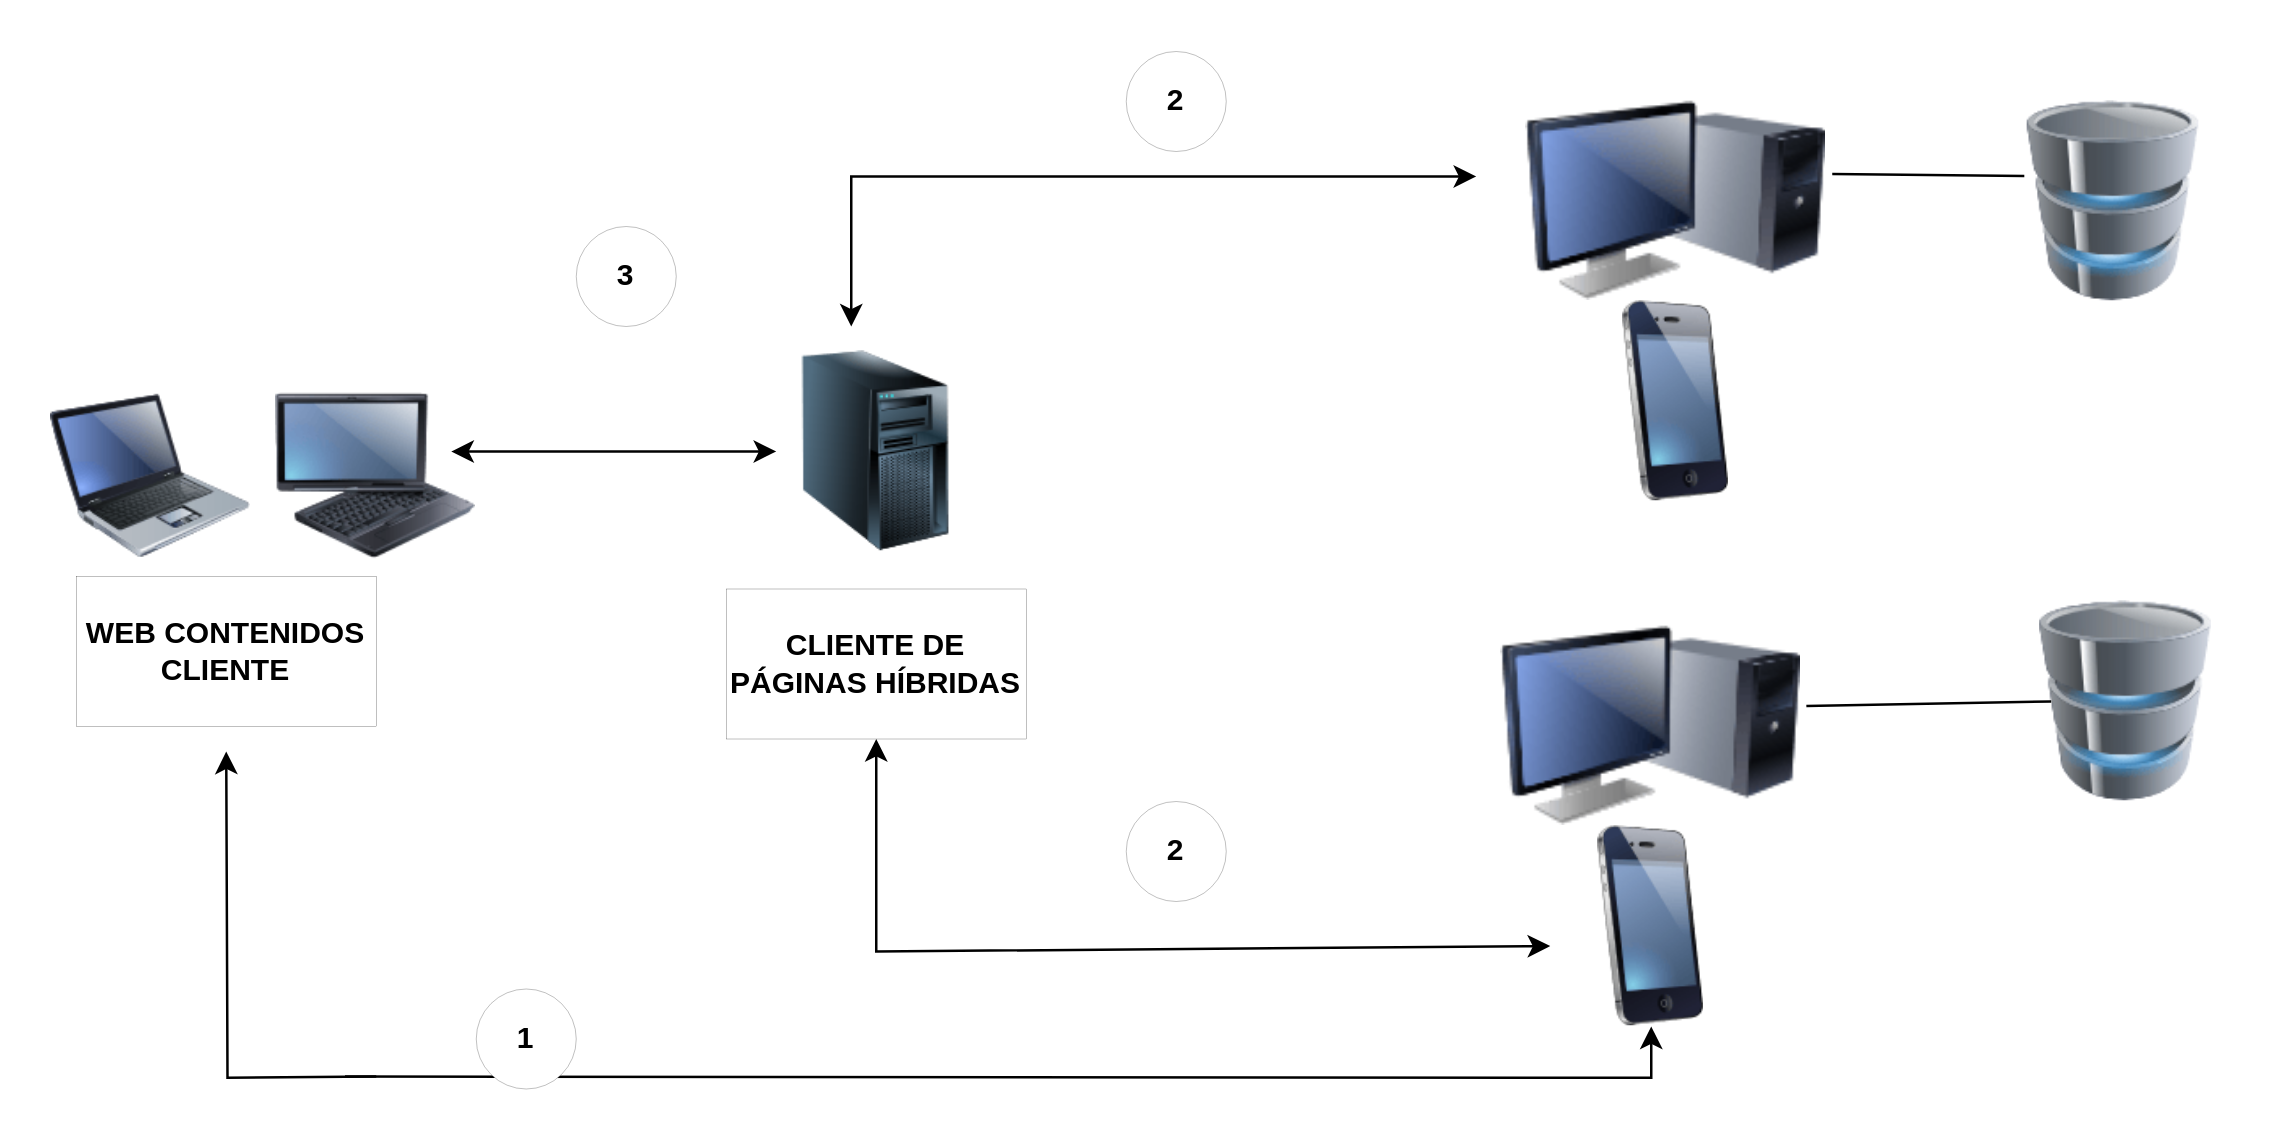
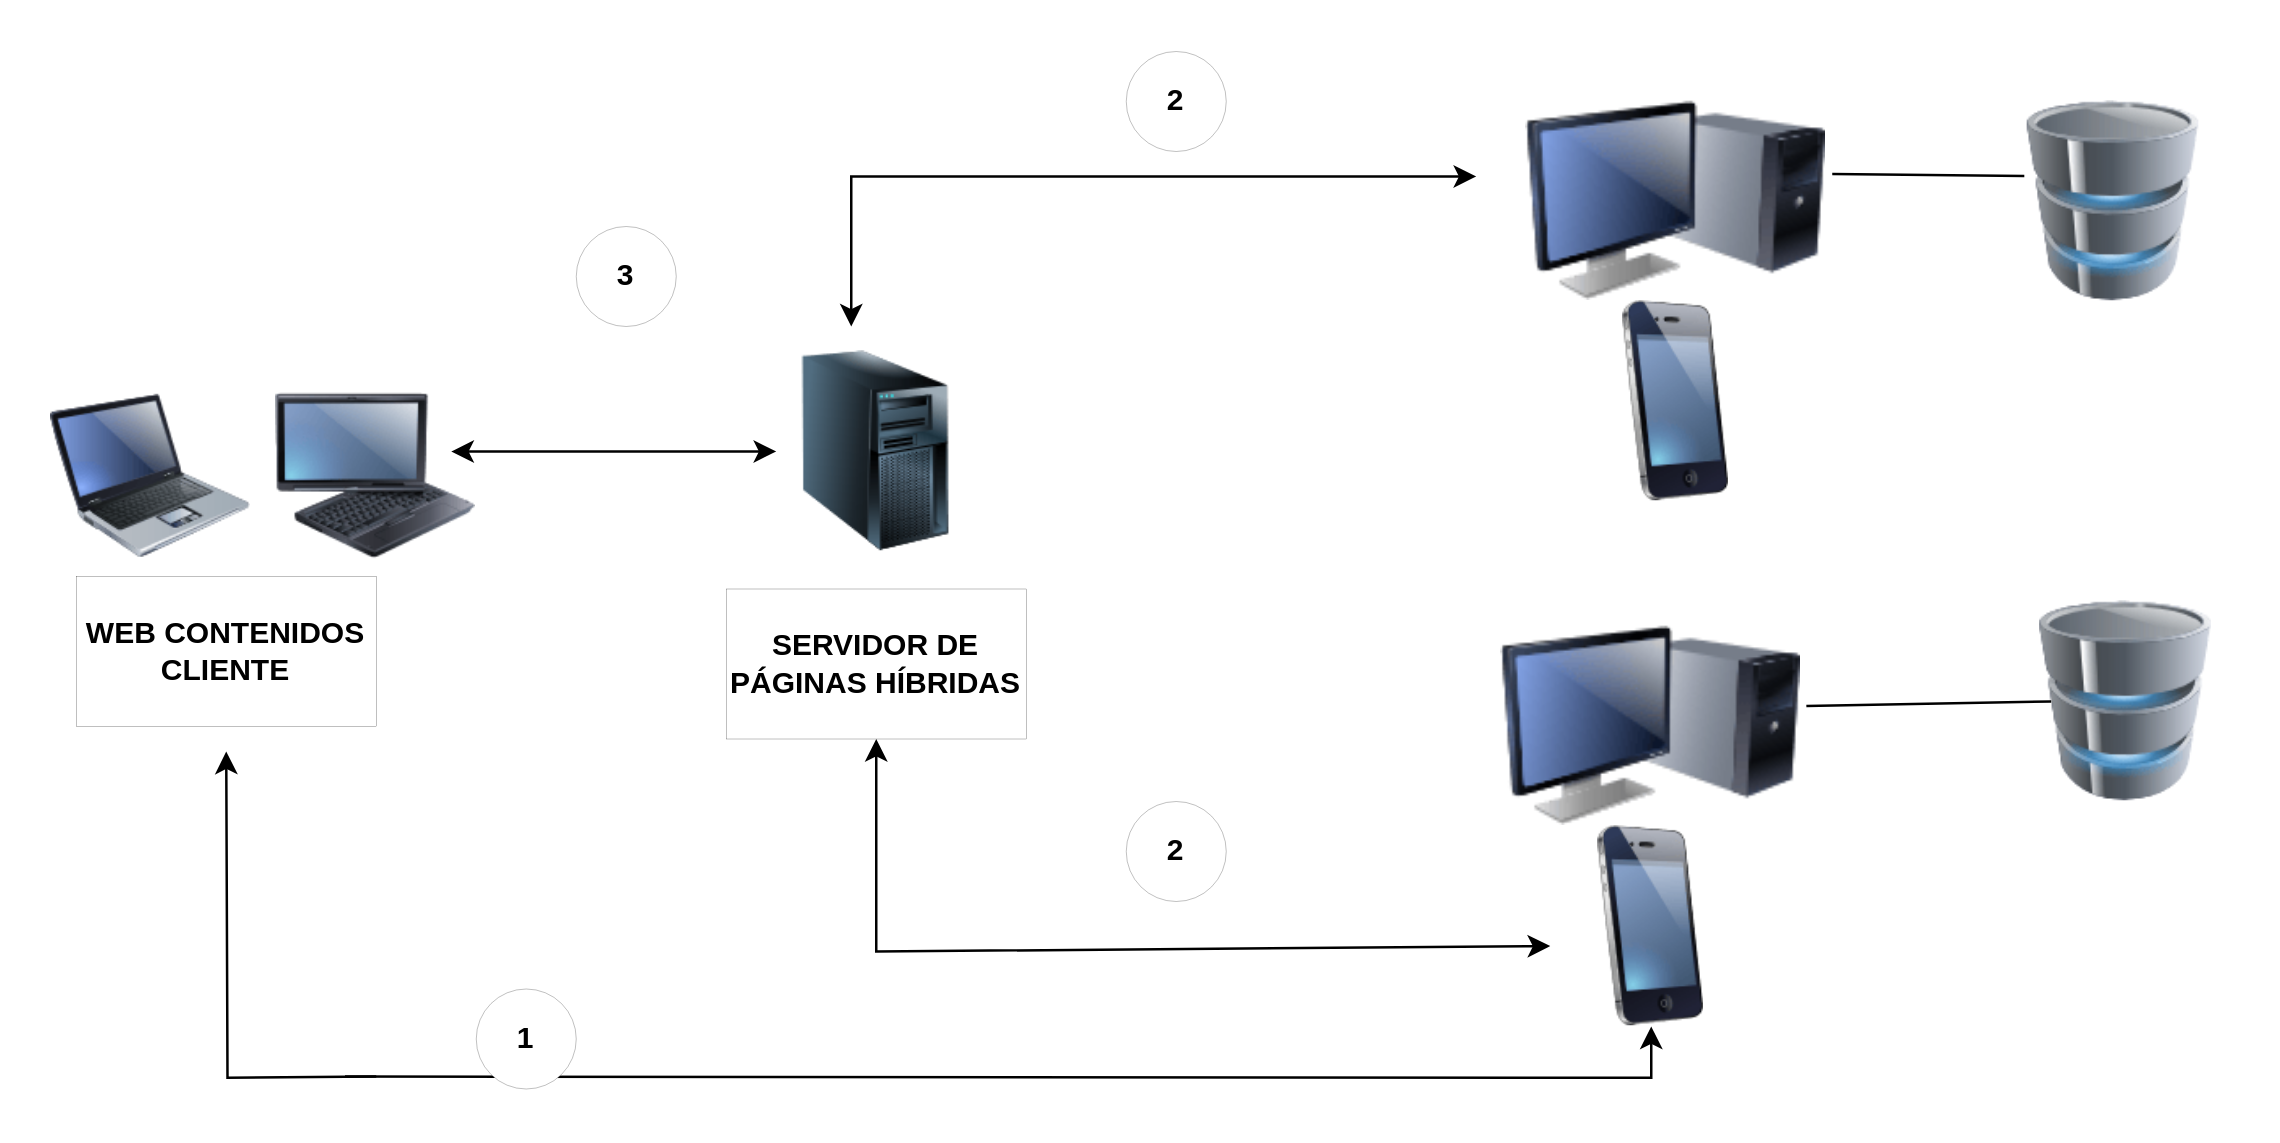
node "CLIENTE DE PÁGINAS HÍBRIDAS": label "CLIENTE DE PÁGINAS HÍBRIDAS" -> "SERVIDOR DE PÁGINAS HÍBRIDAS"
